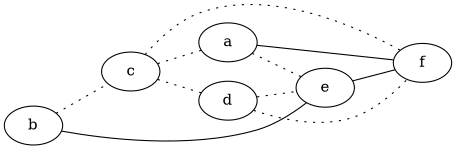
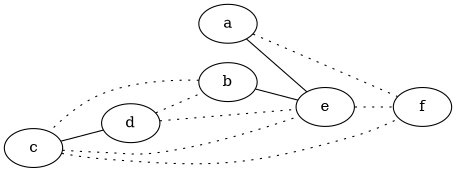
edge "a" -- "f": style solid -> dotted
edge "a" -- "c": now "e" -- "c"
edge "a" -- "e": style dotted -> solid
edge "f" -- "e": style solid -> dotted
edge "c" -- "d": style dotted -> solid
edge "f" -- "d": now "b" -- "d"
